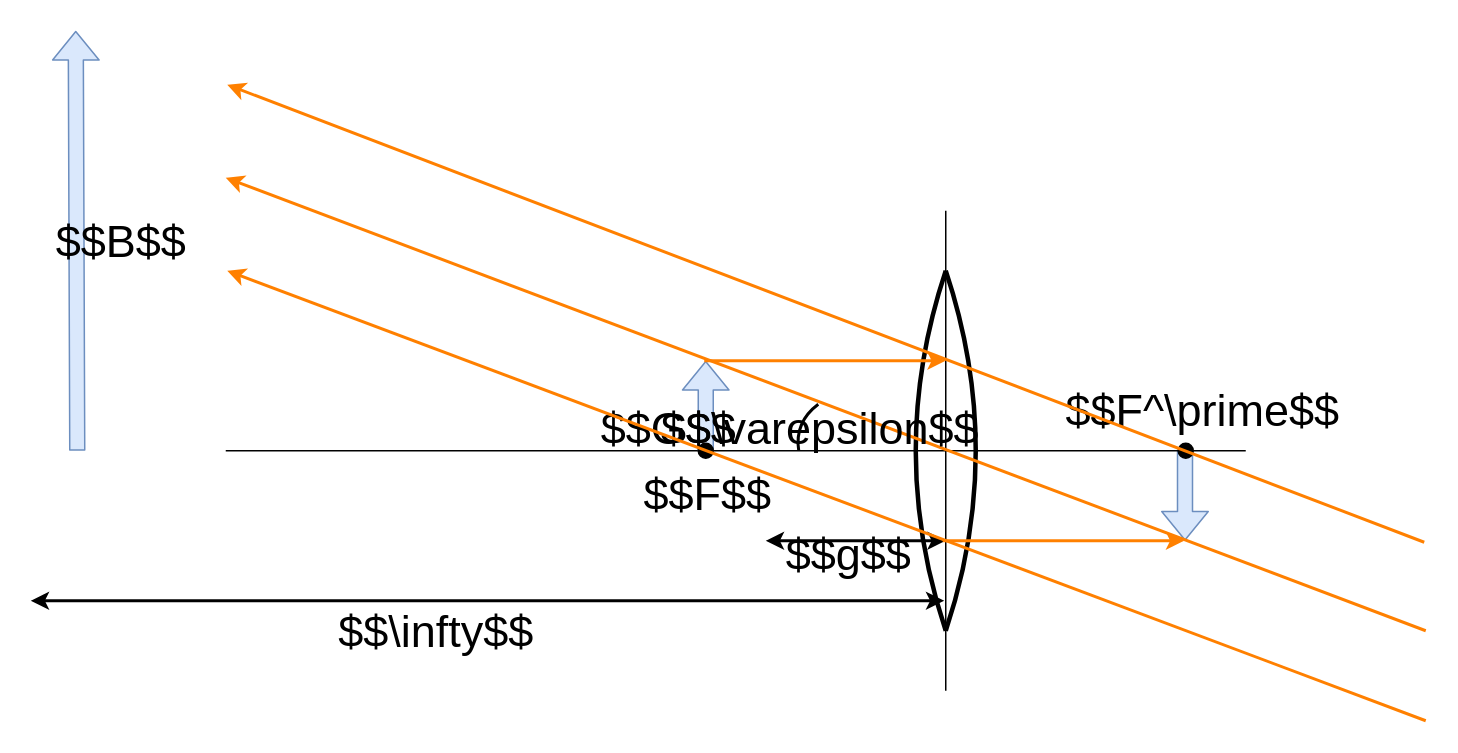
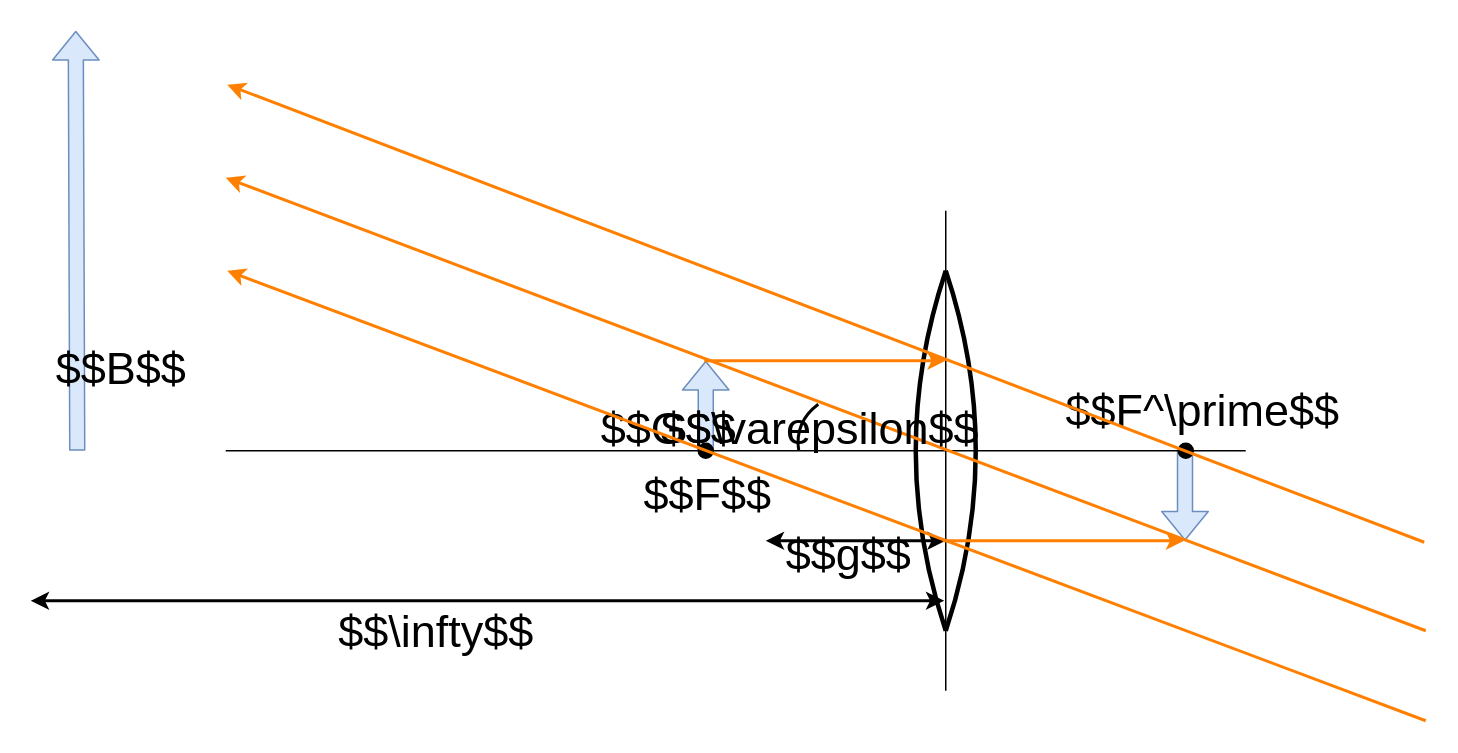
node "$$B$$": moved (121, 241) -> (121, 368)
